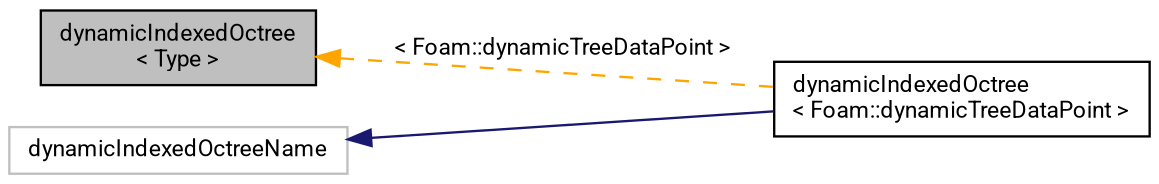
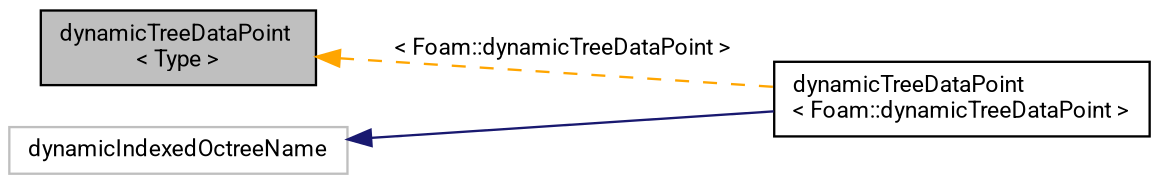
node "dynamicIndexedOctree < Type >": label "dynamicIndexedOctree < Type >" -> "dynamicTreeDataPoint < Type >"
node "dynamicIndexedOctree < Foam::dynamicTreeDataPoint >": label "dynamicIndexedOctree < Foam::dynamicTreeDataPoint >" -> "dynamicTreeDataPoint < Foam::dynamicTreeDataPoint >"
